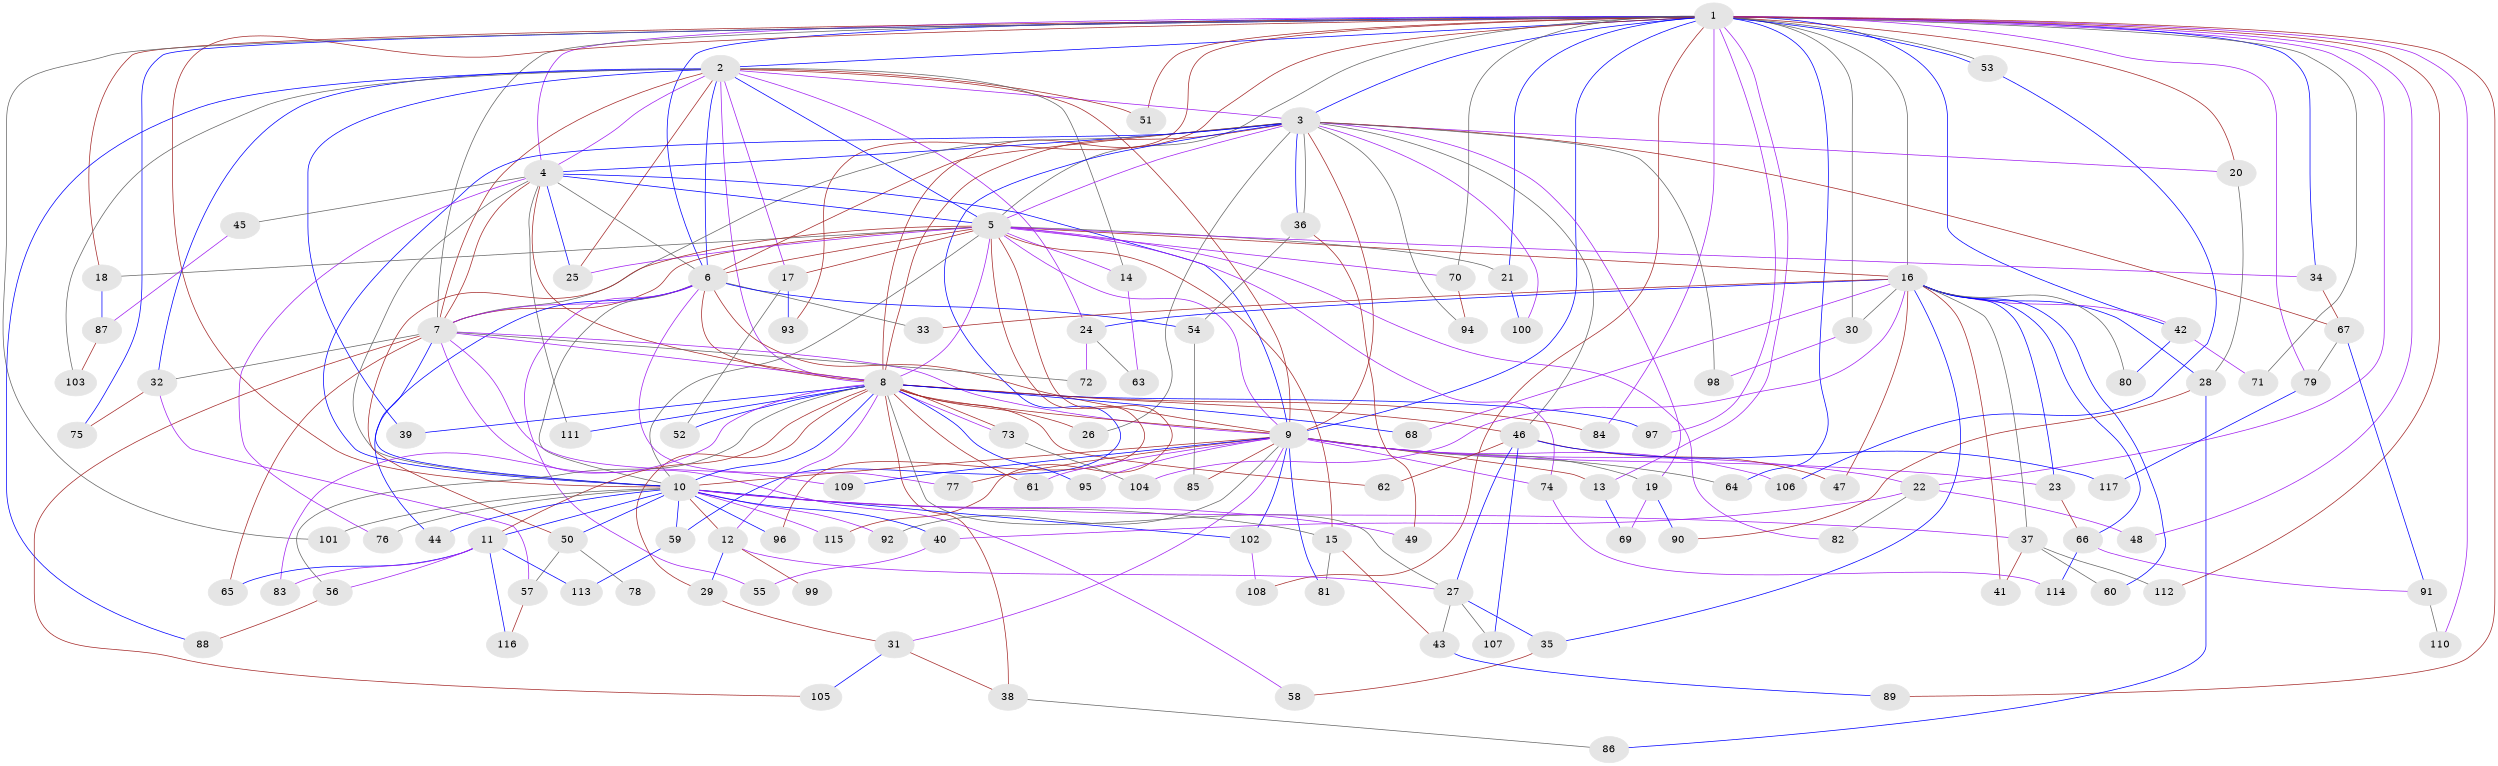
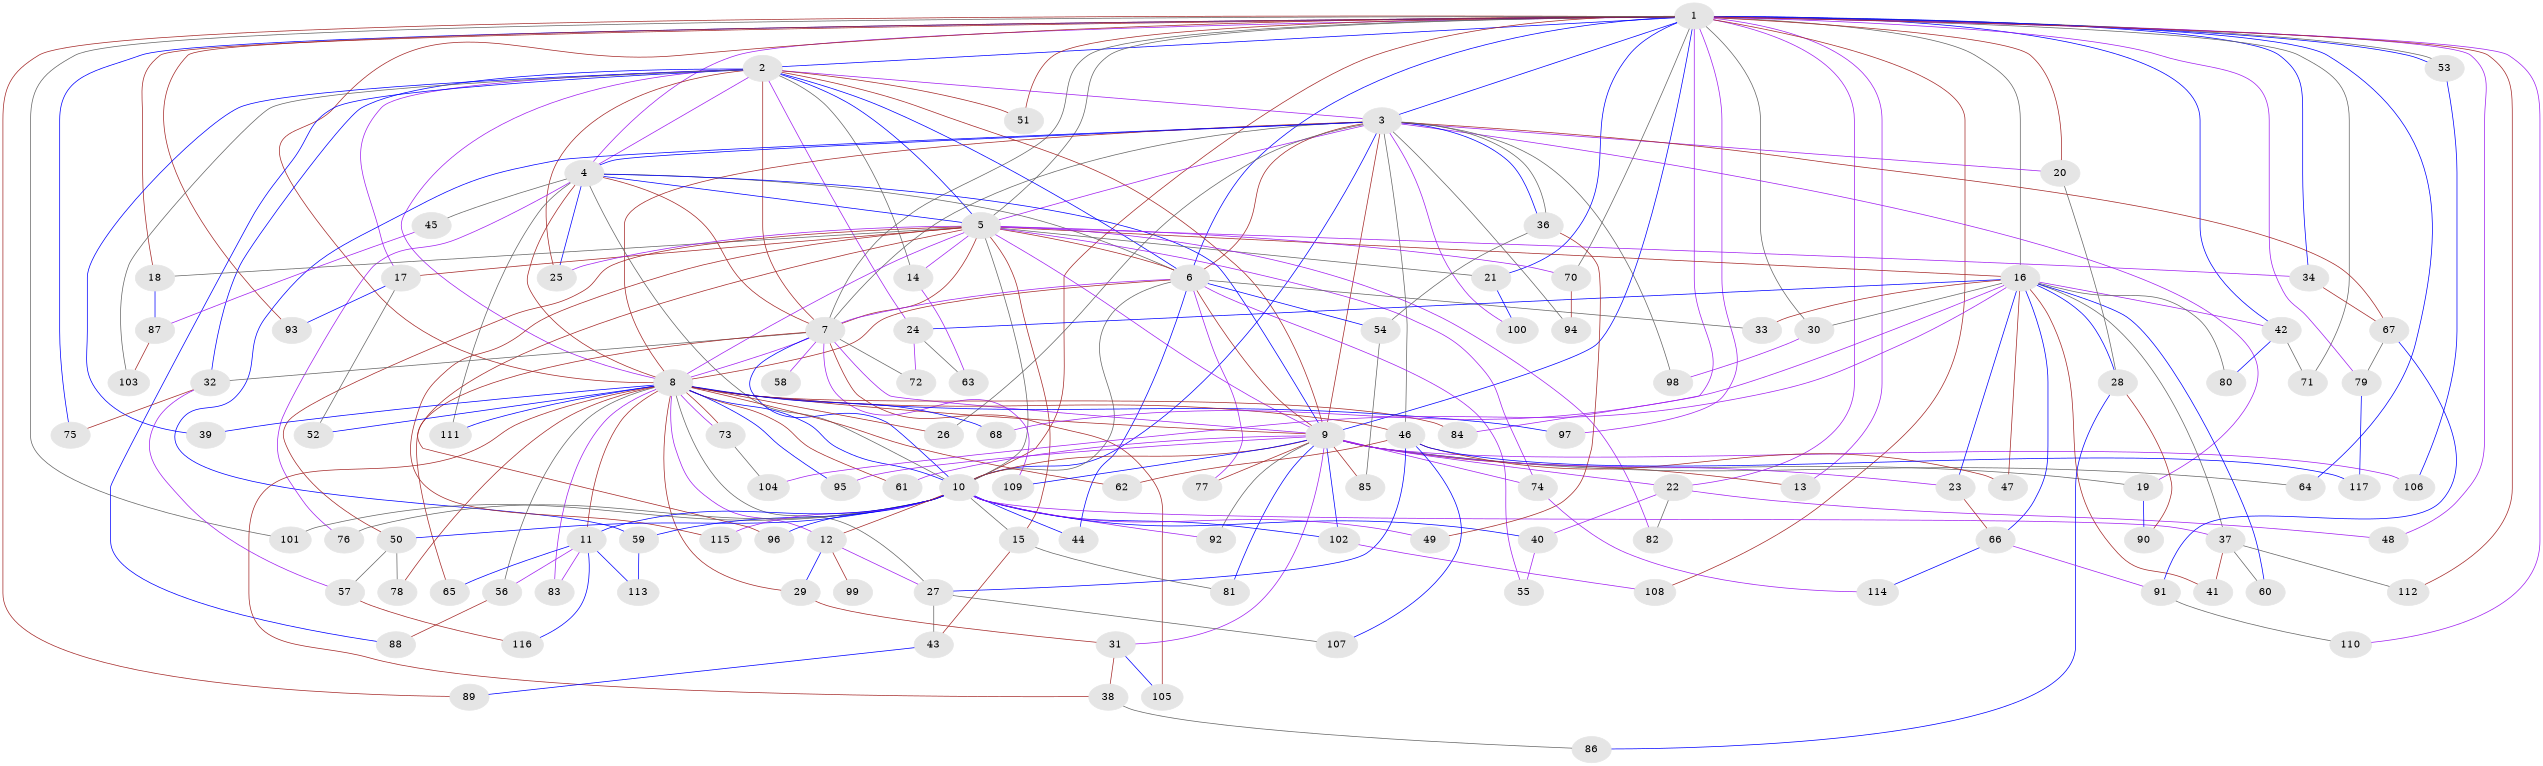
edge "42" -- "71": color purple -> gray40
edge "8" -- "78": added
node "69": removed
node "35": removed
